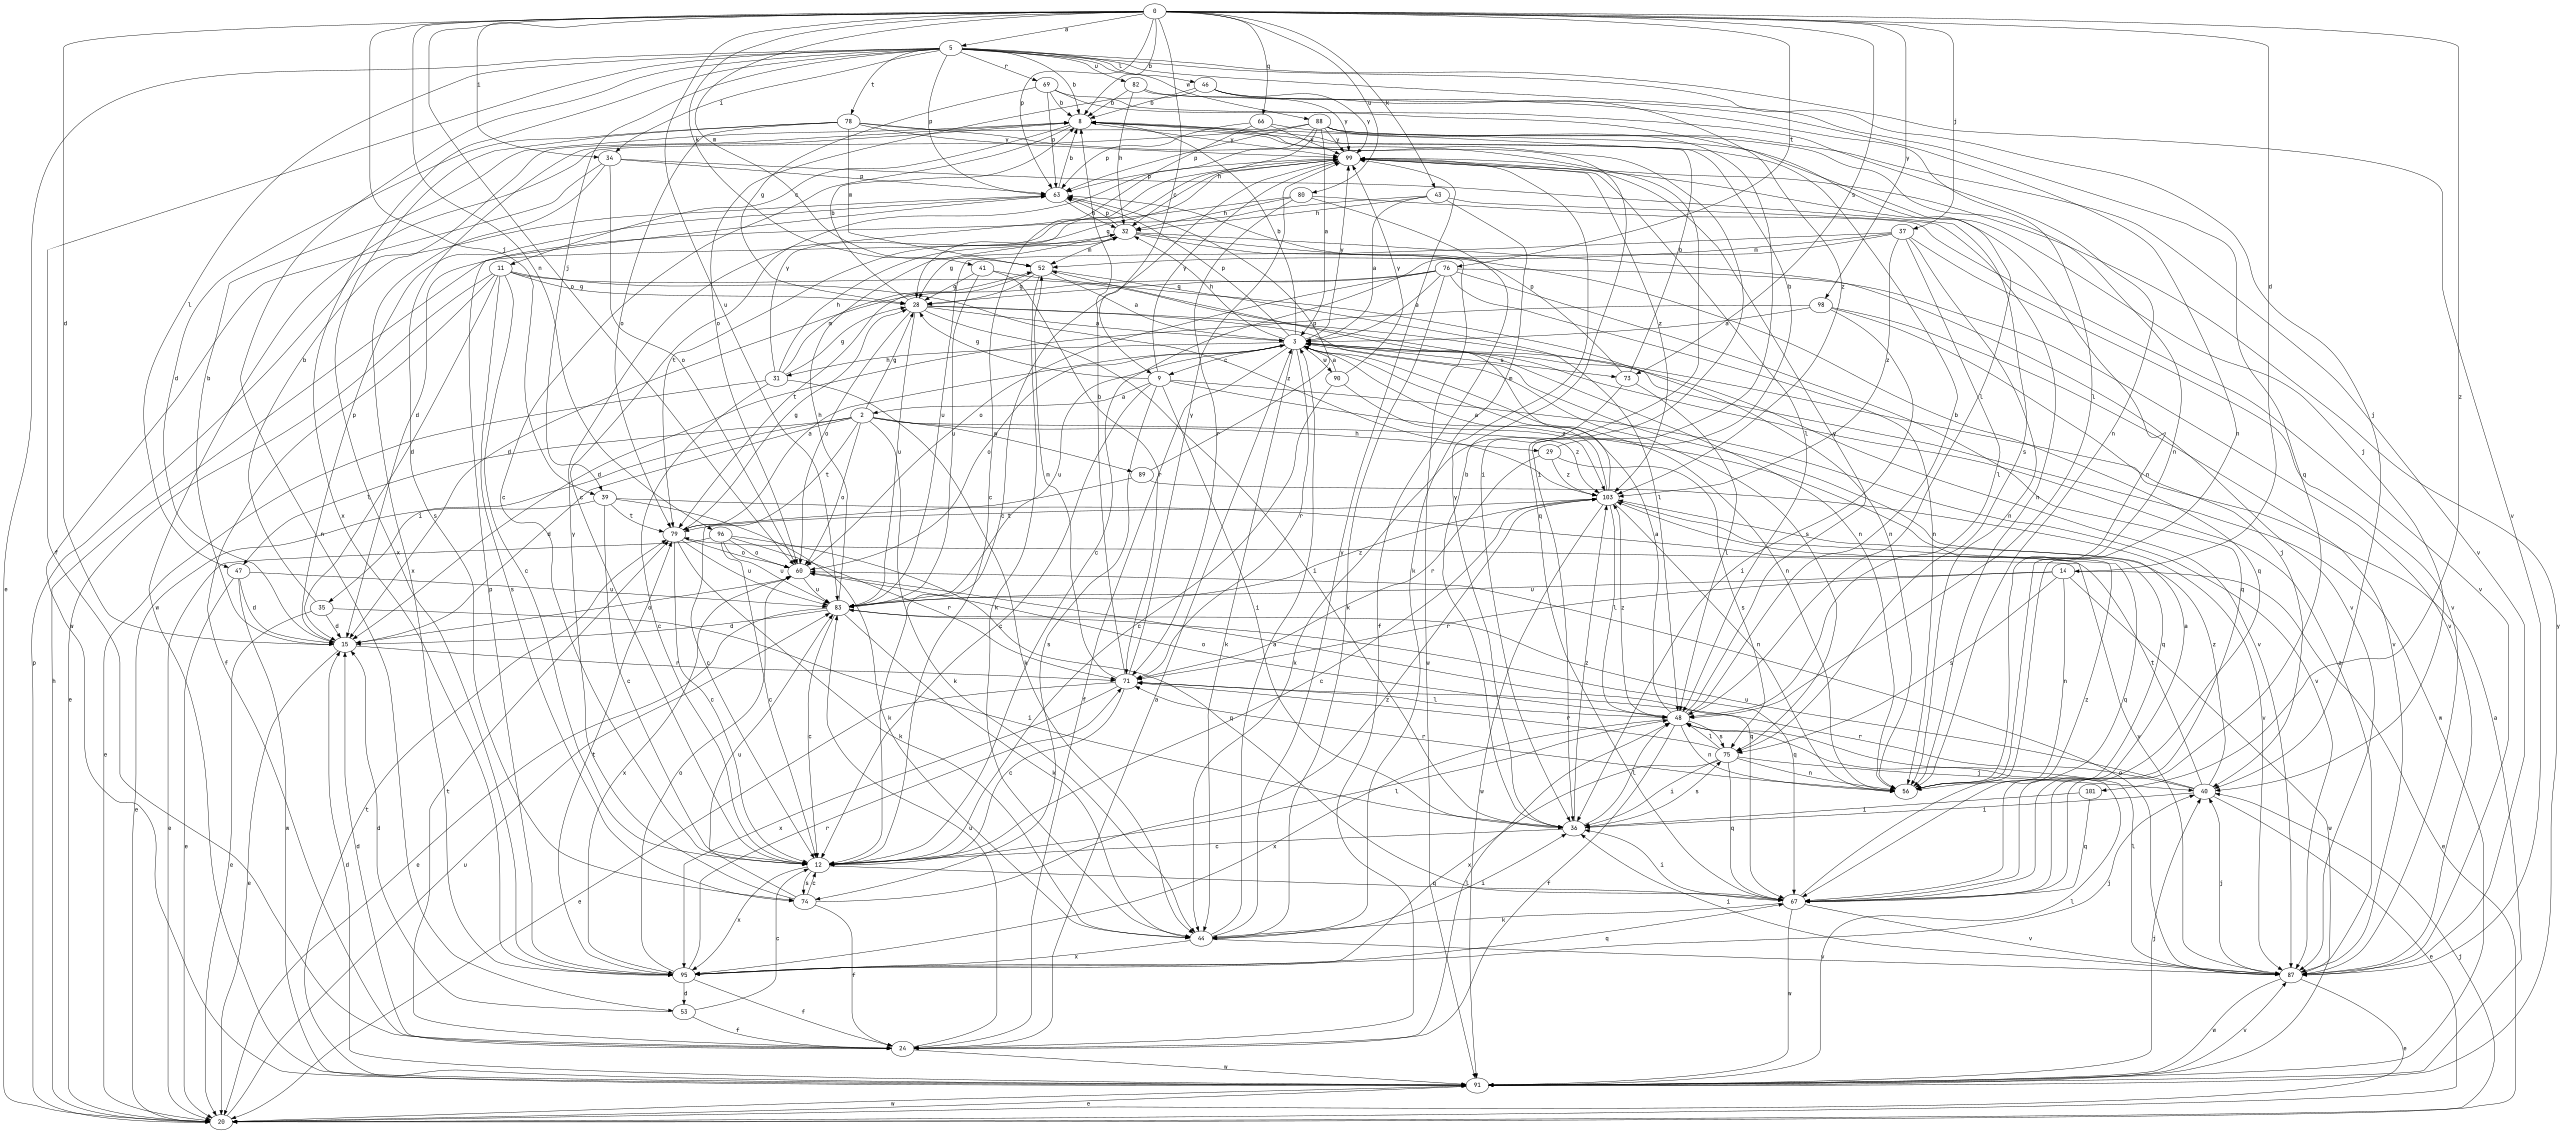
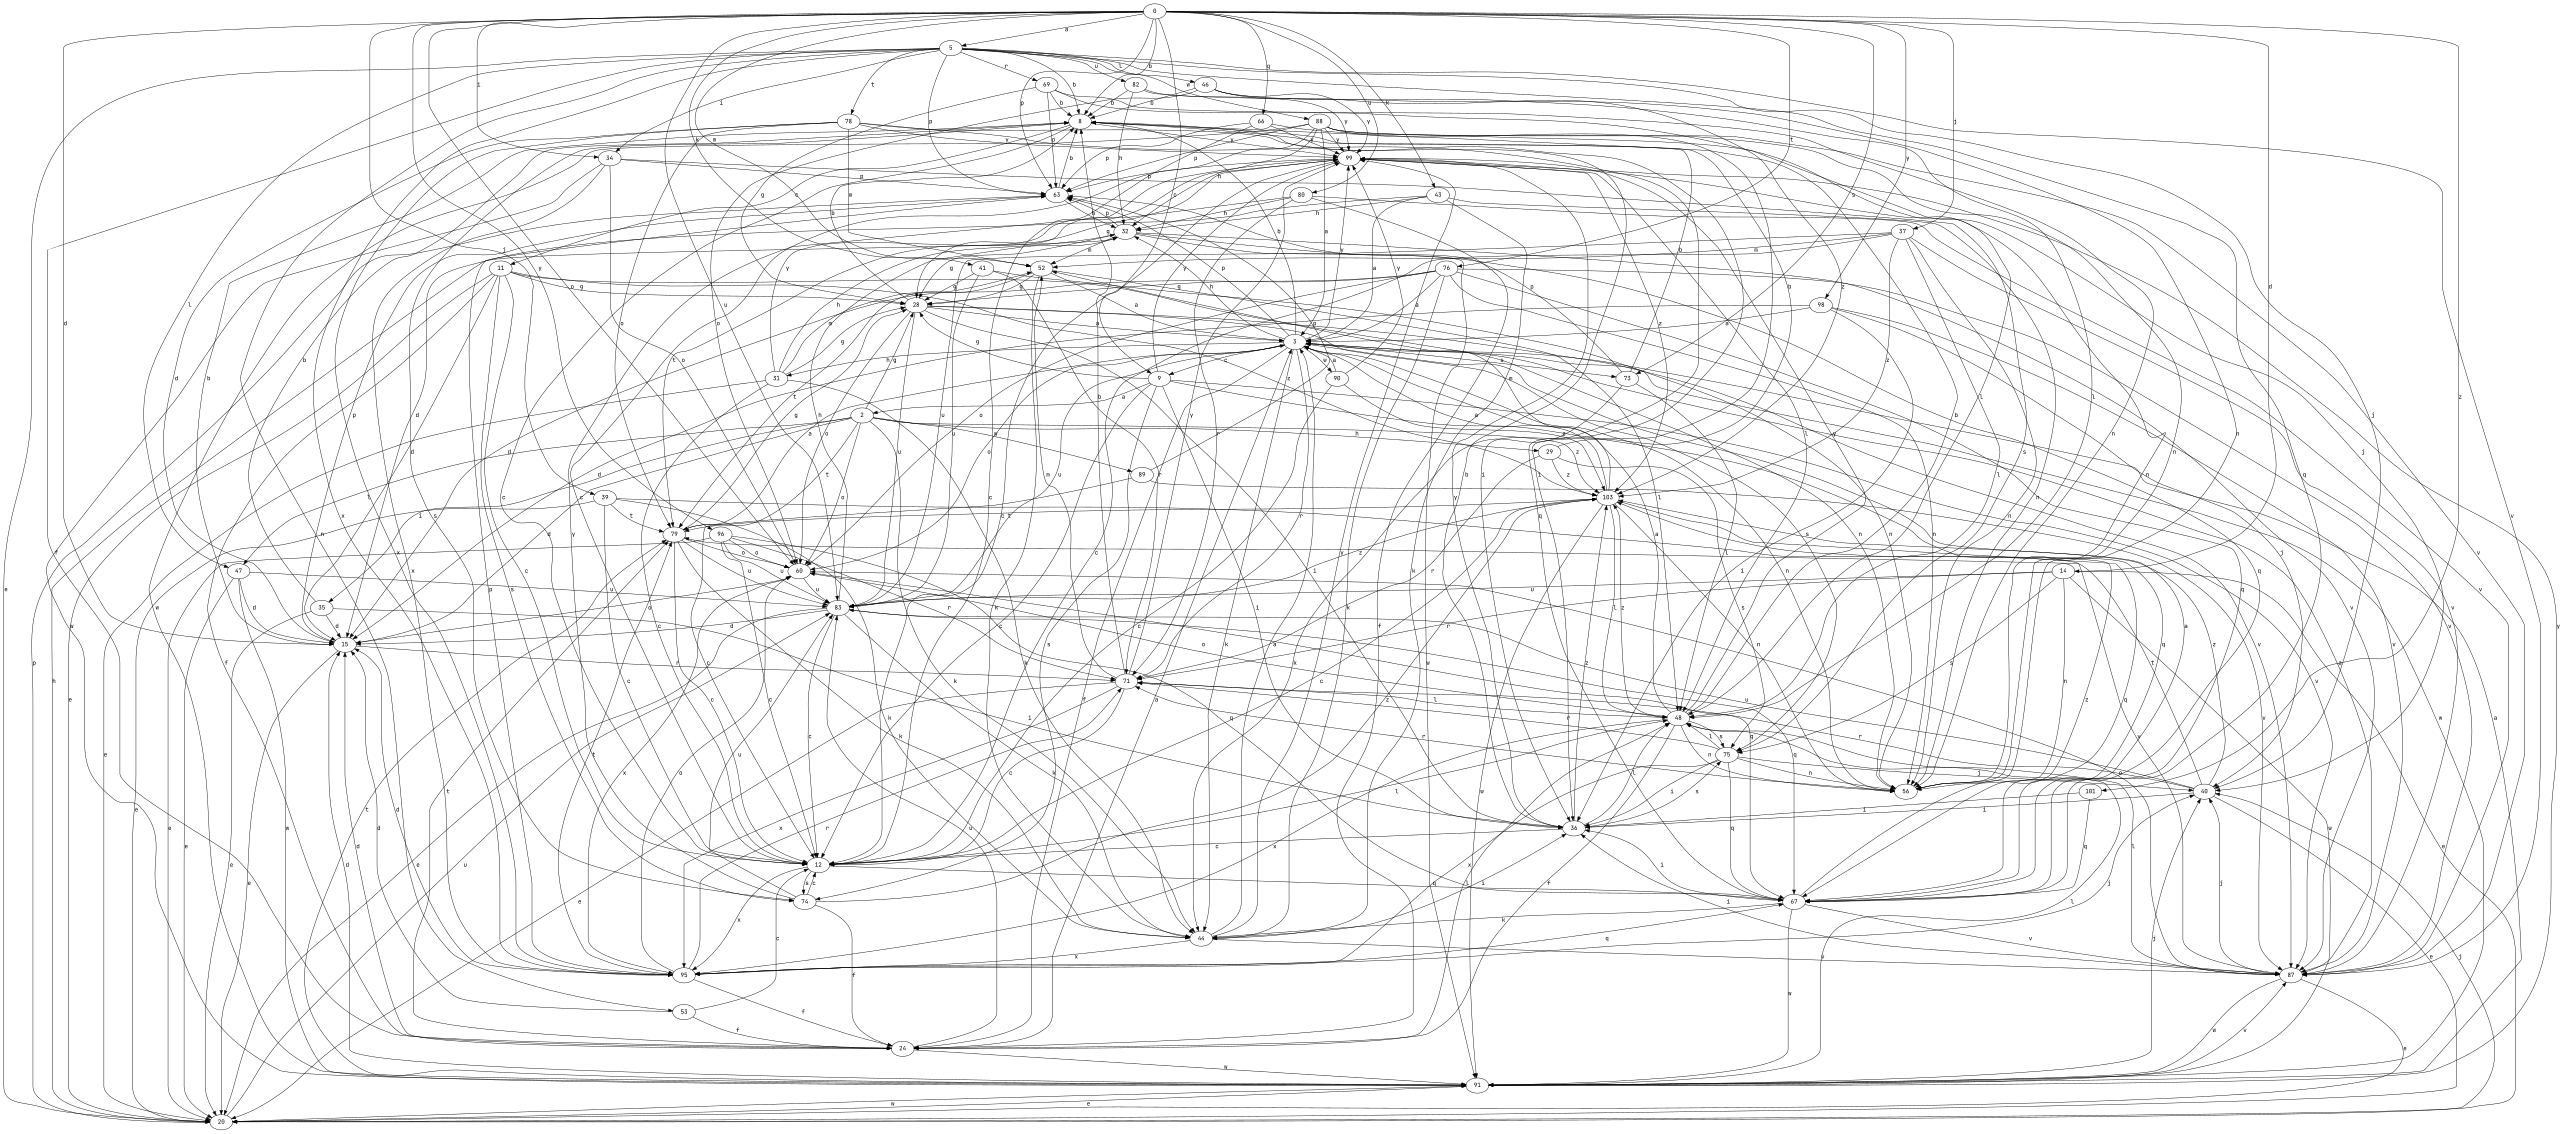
edge "5" -> "39": removed, label "j"
edge "0" -> "96": label "n" -> "y"
edge "95" -> "53": now "95" -> "15"
